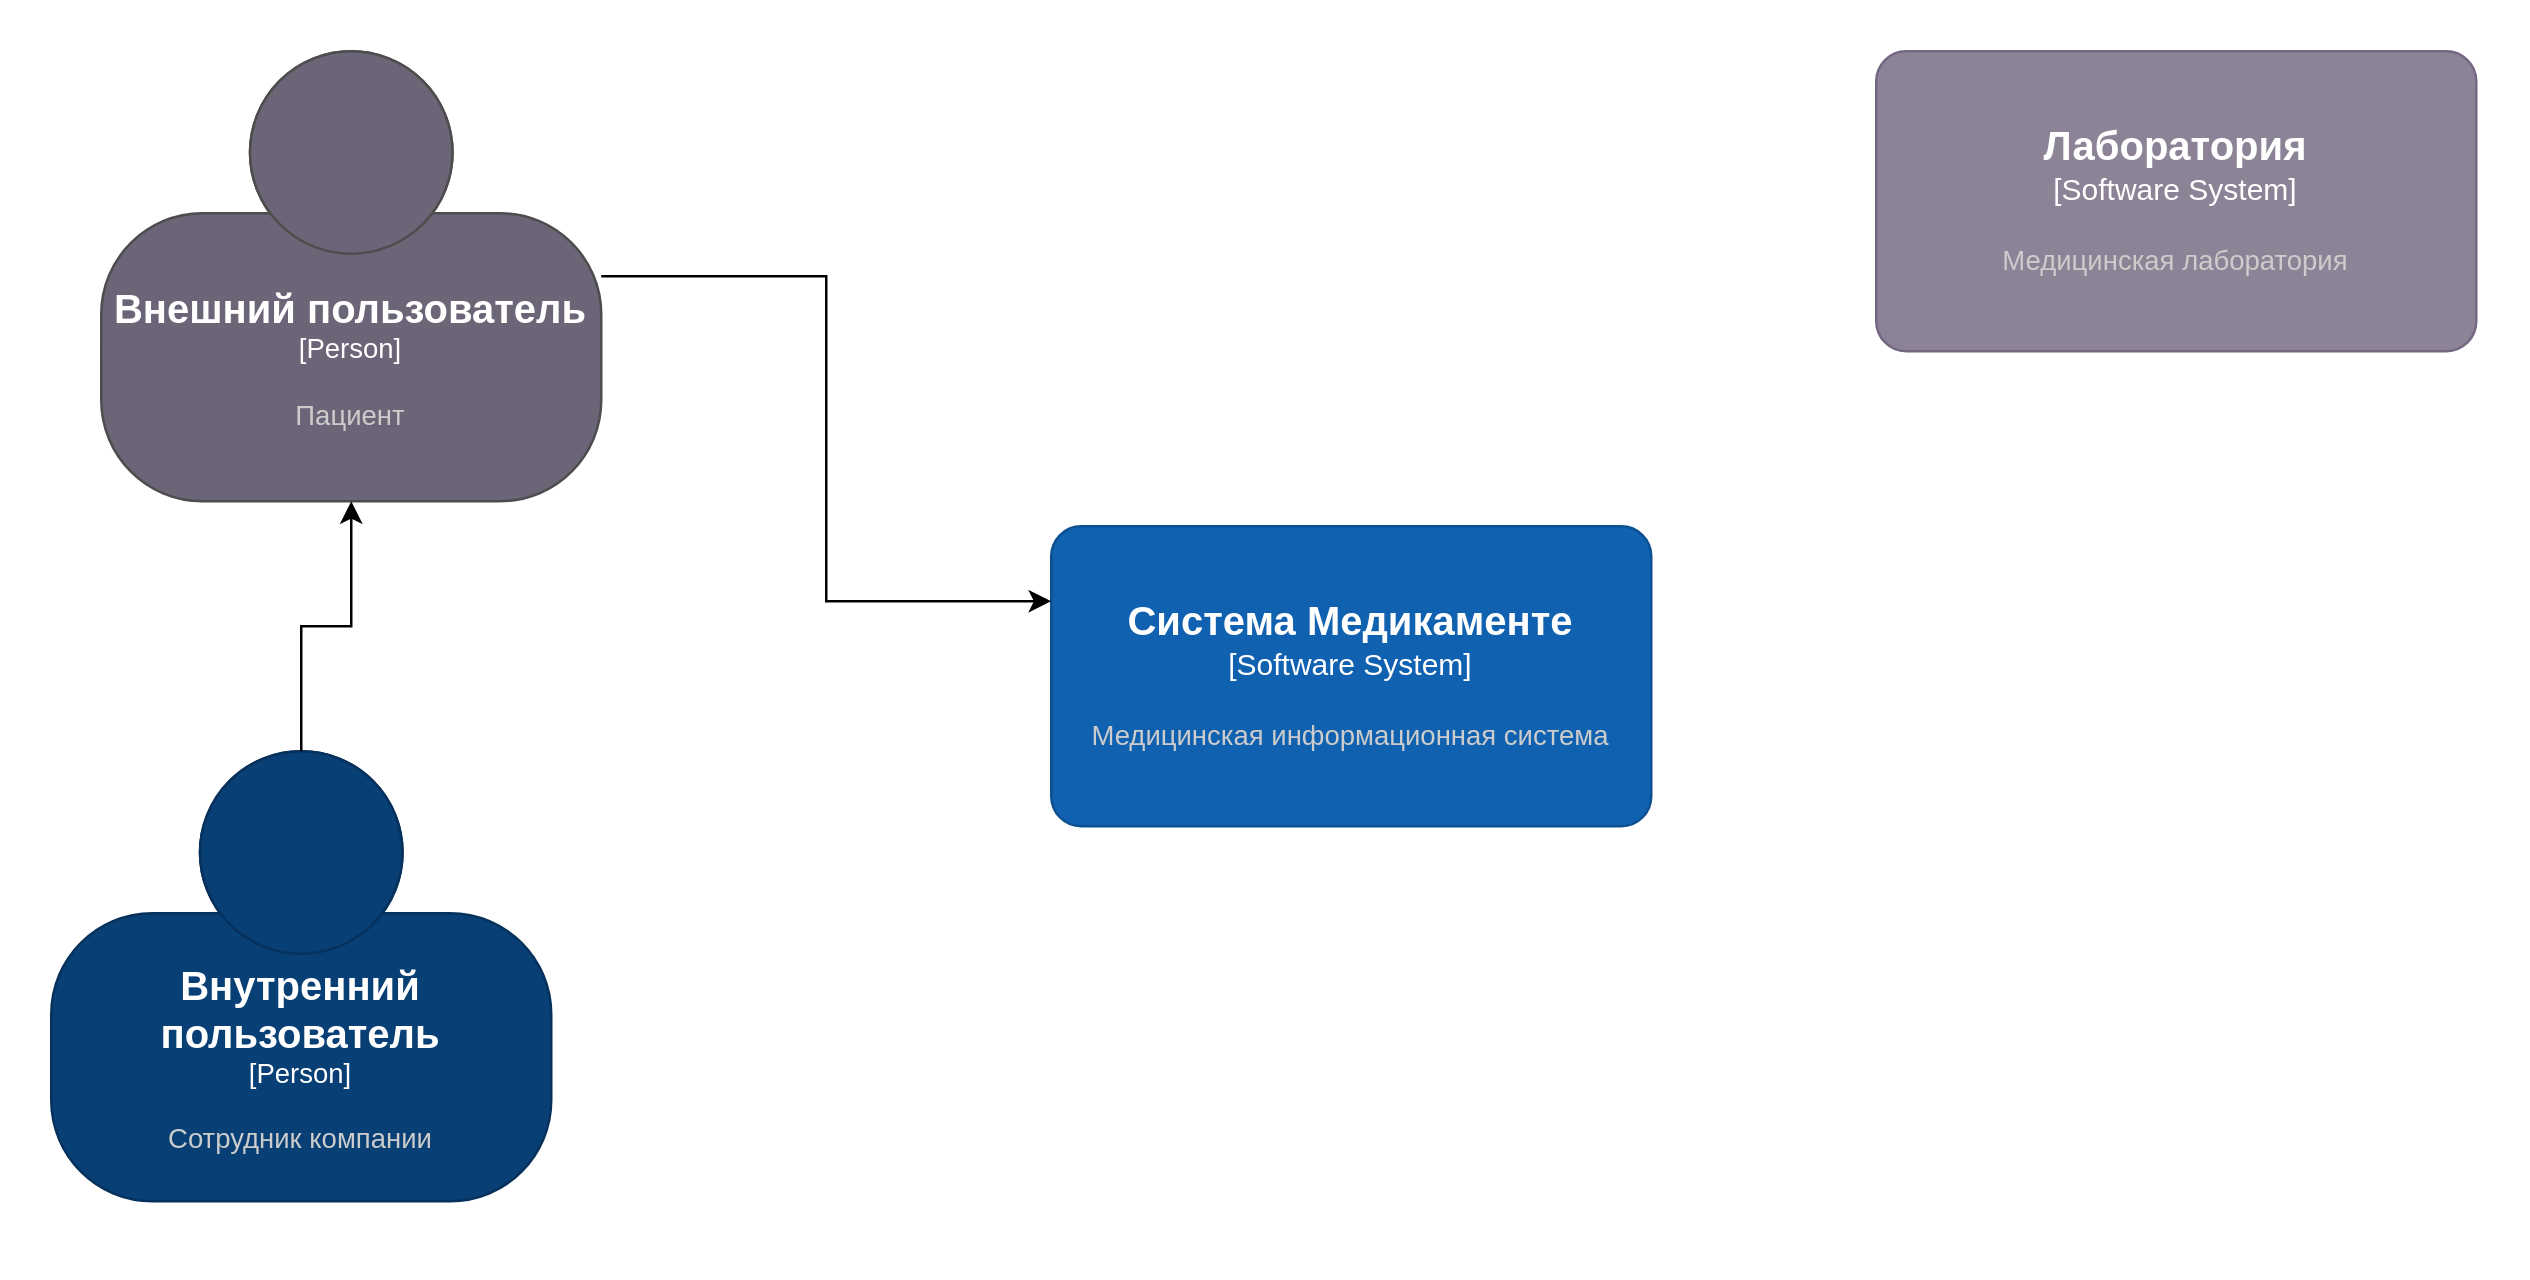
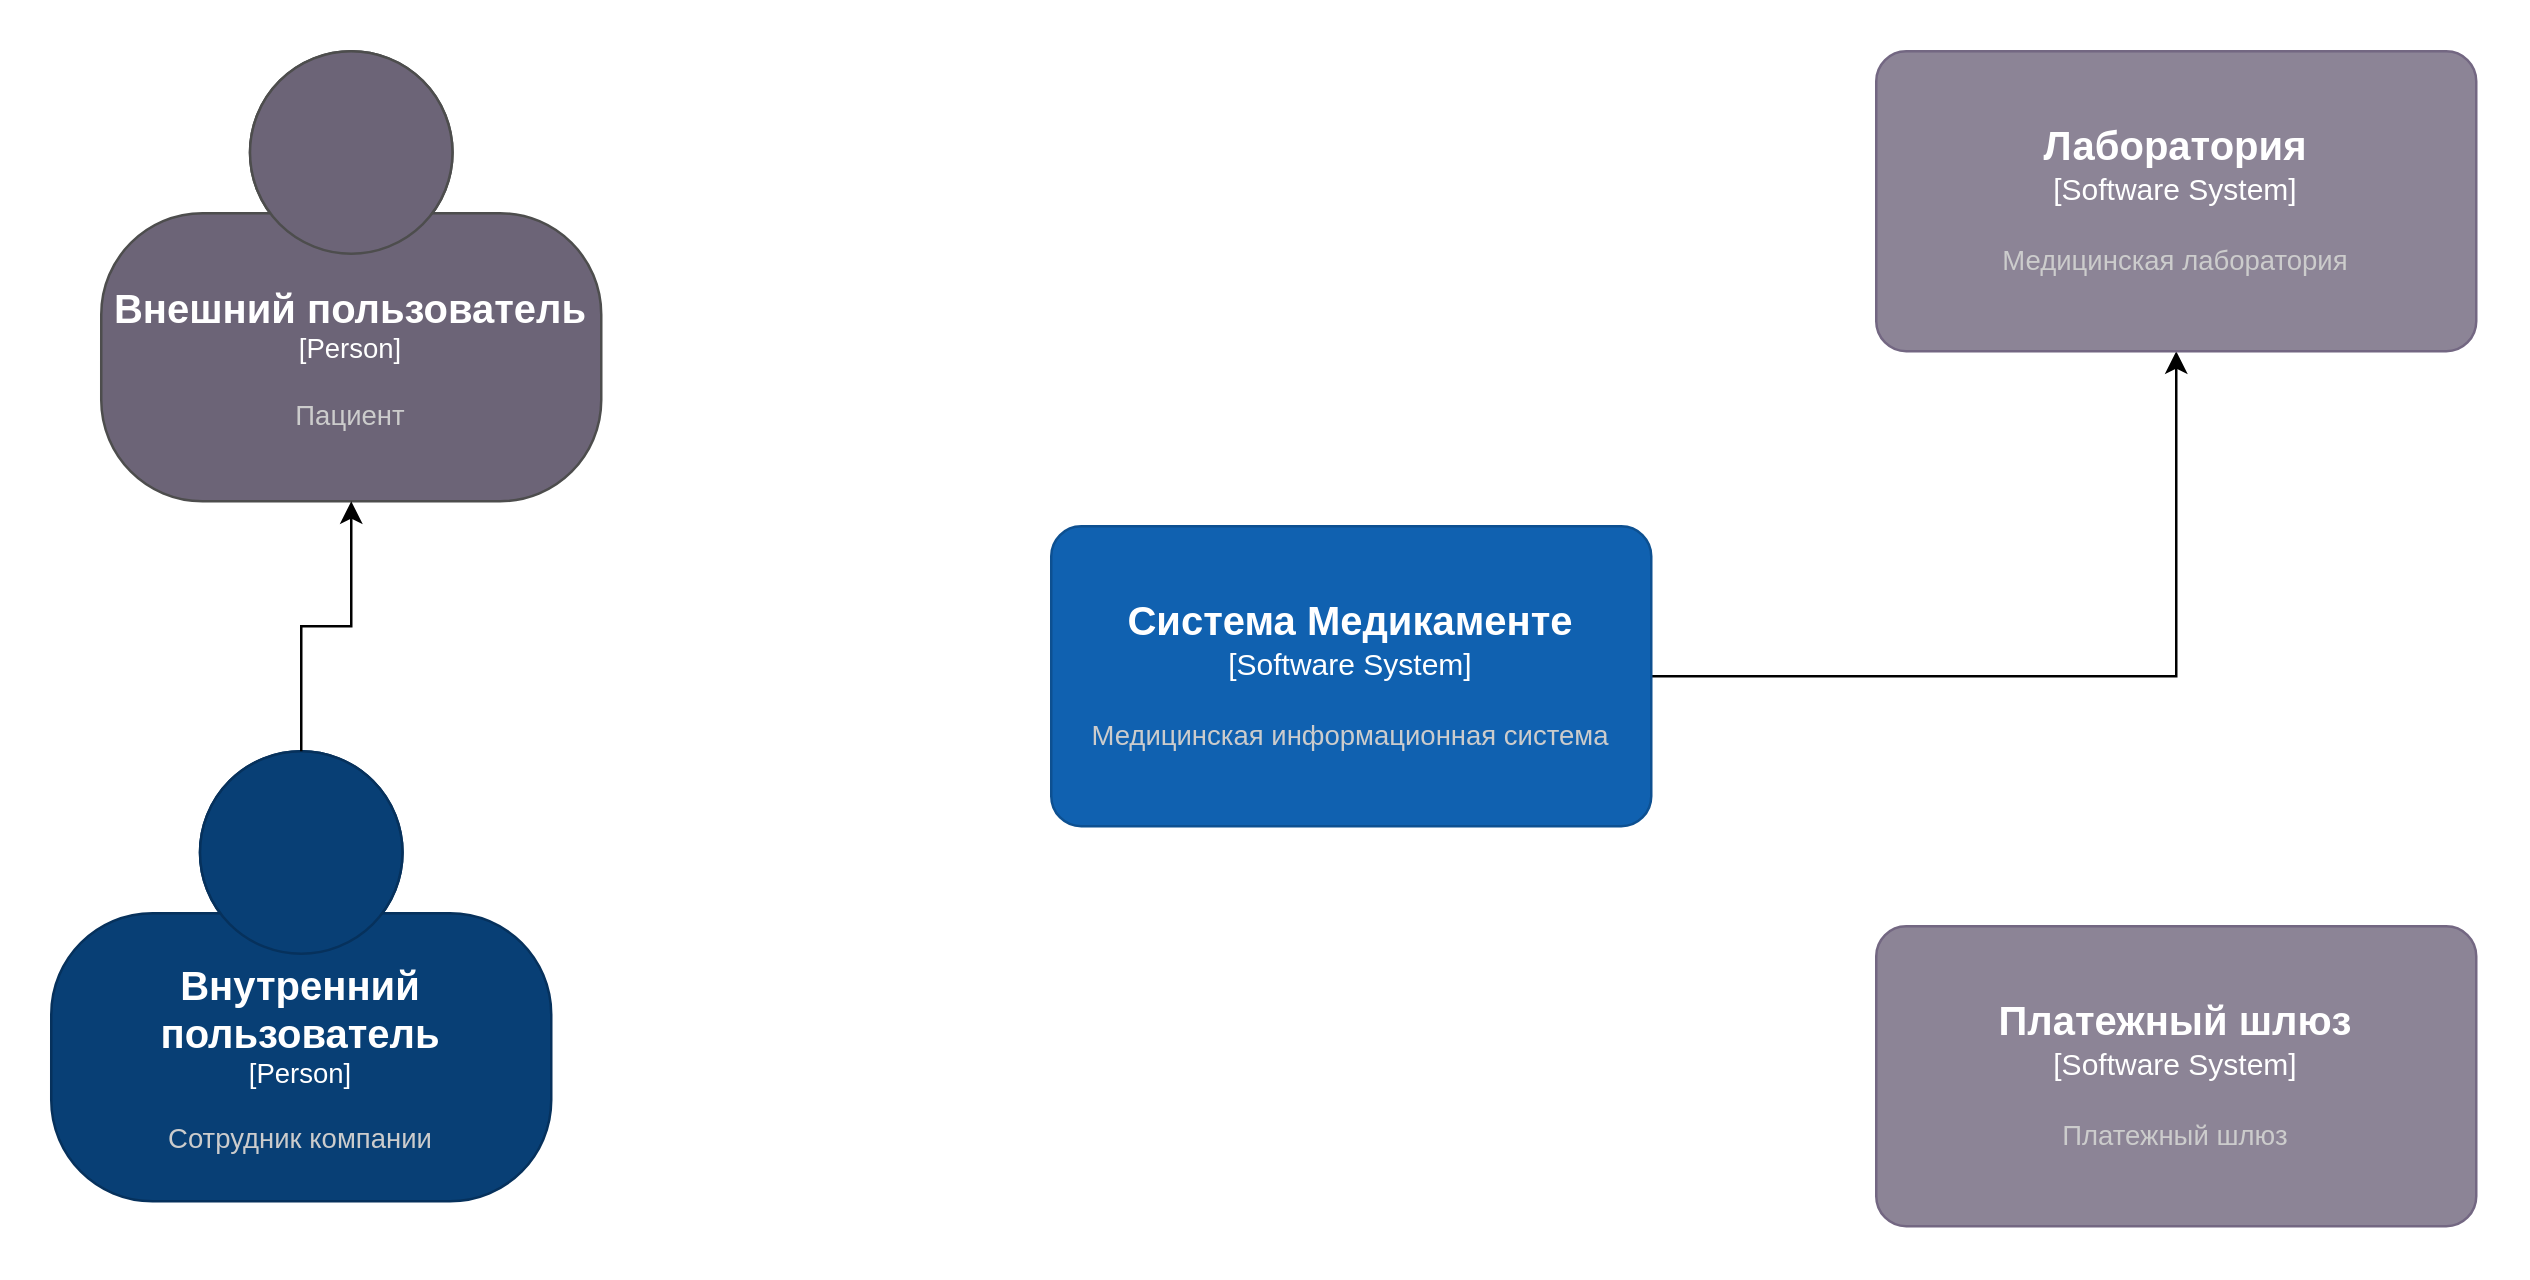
edge "Внешний пользователь [Person] Пациент" -> "Система Медикаменте [Software System] Медицинская информационная система": removed
edge "Система Медикаменте [Software System] Медицинская информационная система" -> "Лаборатория [Software System] Медицинская лаборатория": added
node "Платежный шлюз [Software System] Платежный шлюз": added
